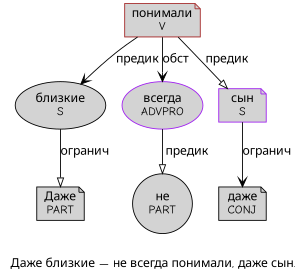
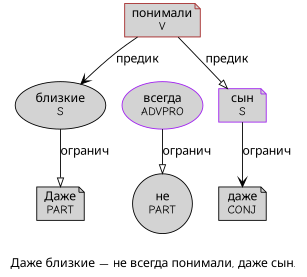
edge "понимали V" -> "всегда ADVPRO": removed, label "обст"
edge "всегда ADVPRO" -> "не PART": label "предик" -> "огранич"
